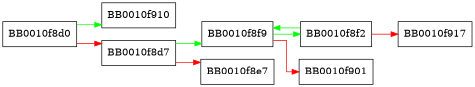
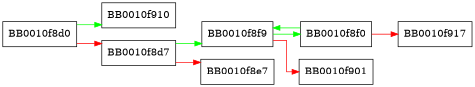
node "BB0010f8f2": label "BB0010f8f2" -> "BB0010f8f0"
